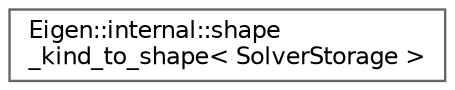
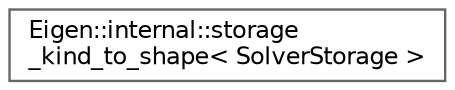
node "Eigen::internal::shape _kind_to_shape< SolverStorage >": label "Eigen::internal::shape _kind_to_shape< SolverStorage >" -> "Eigen::internal::storage _kind_to_shape< SolverStorage >"
